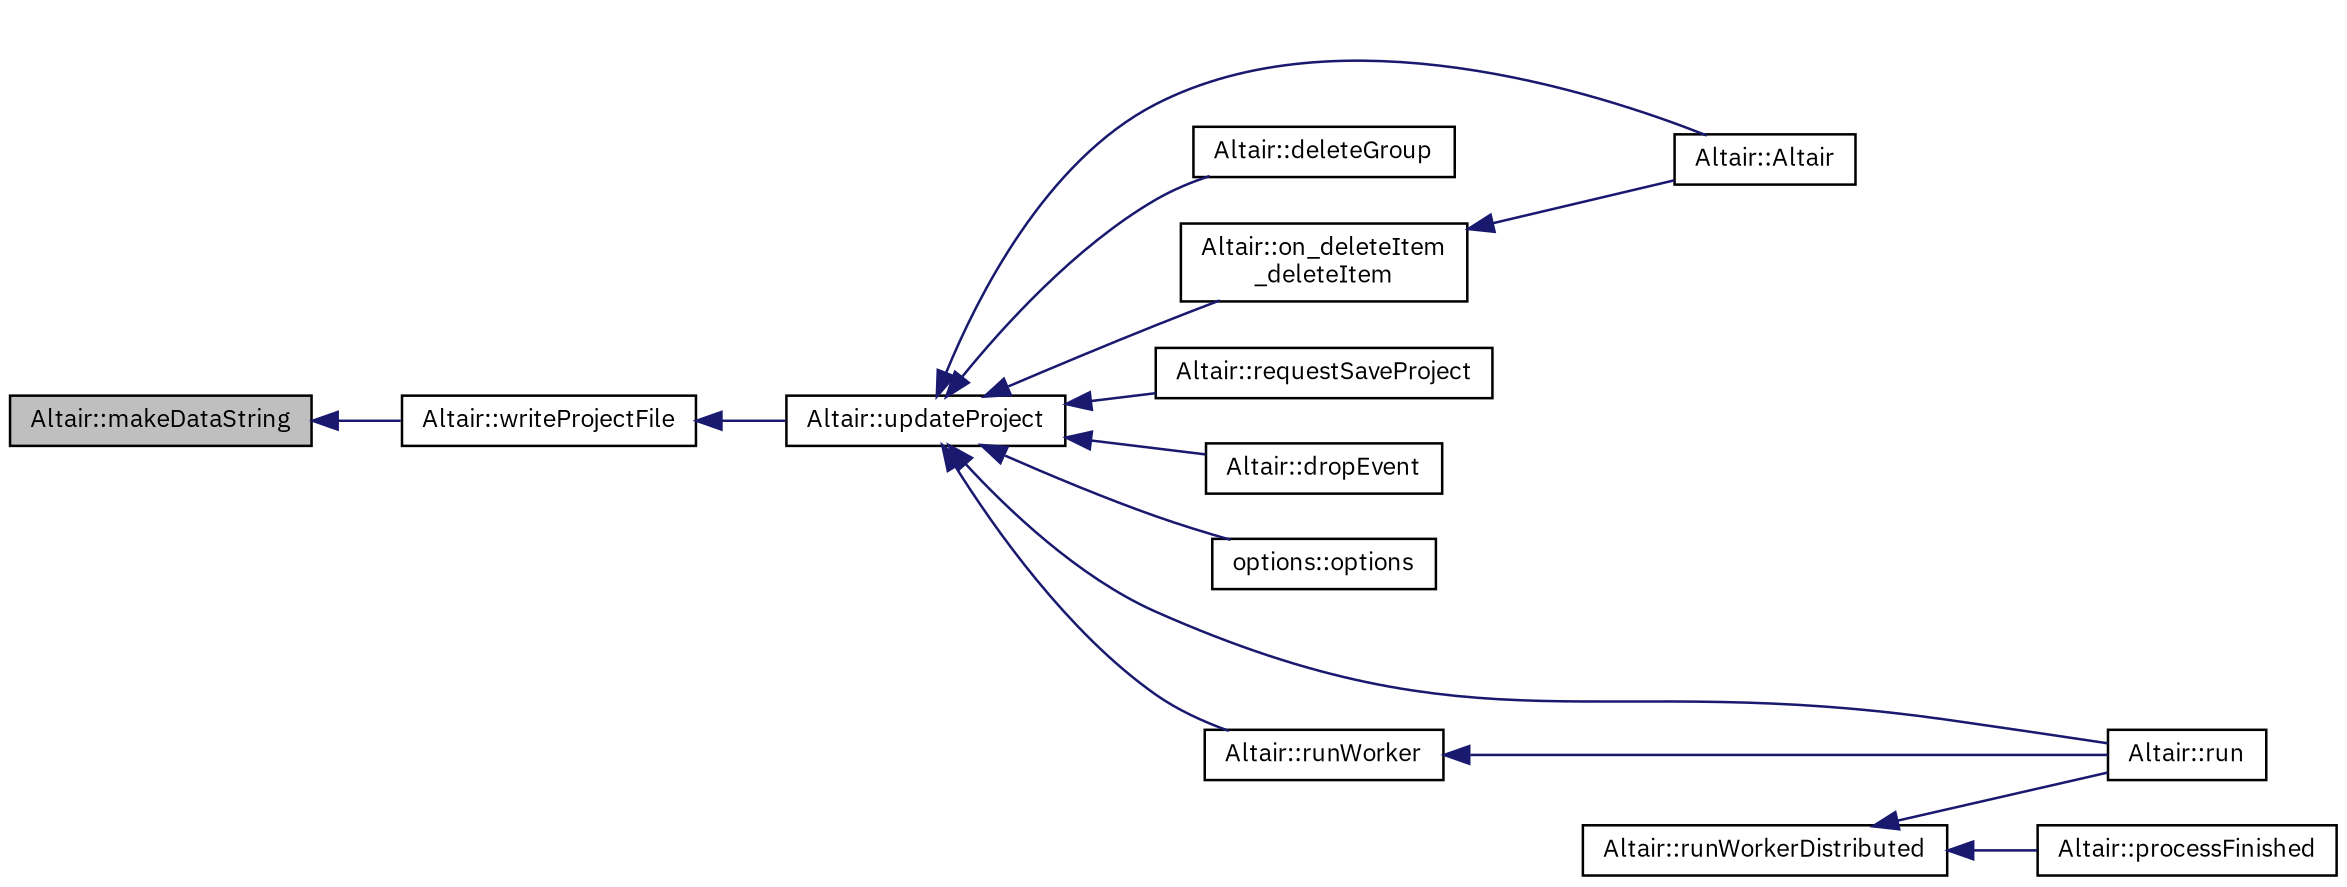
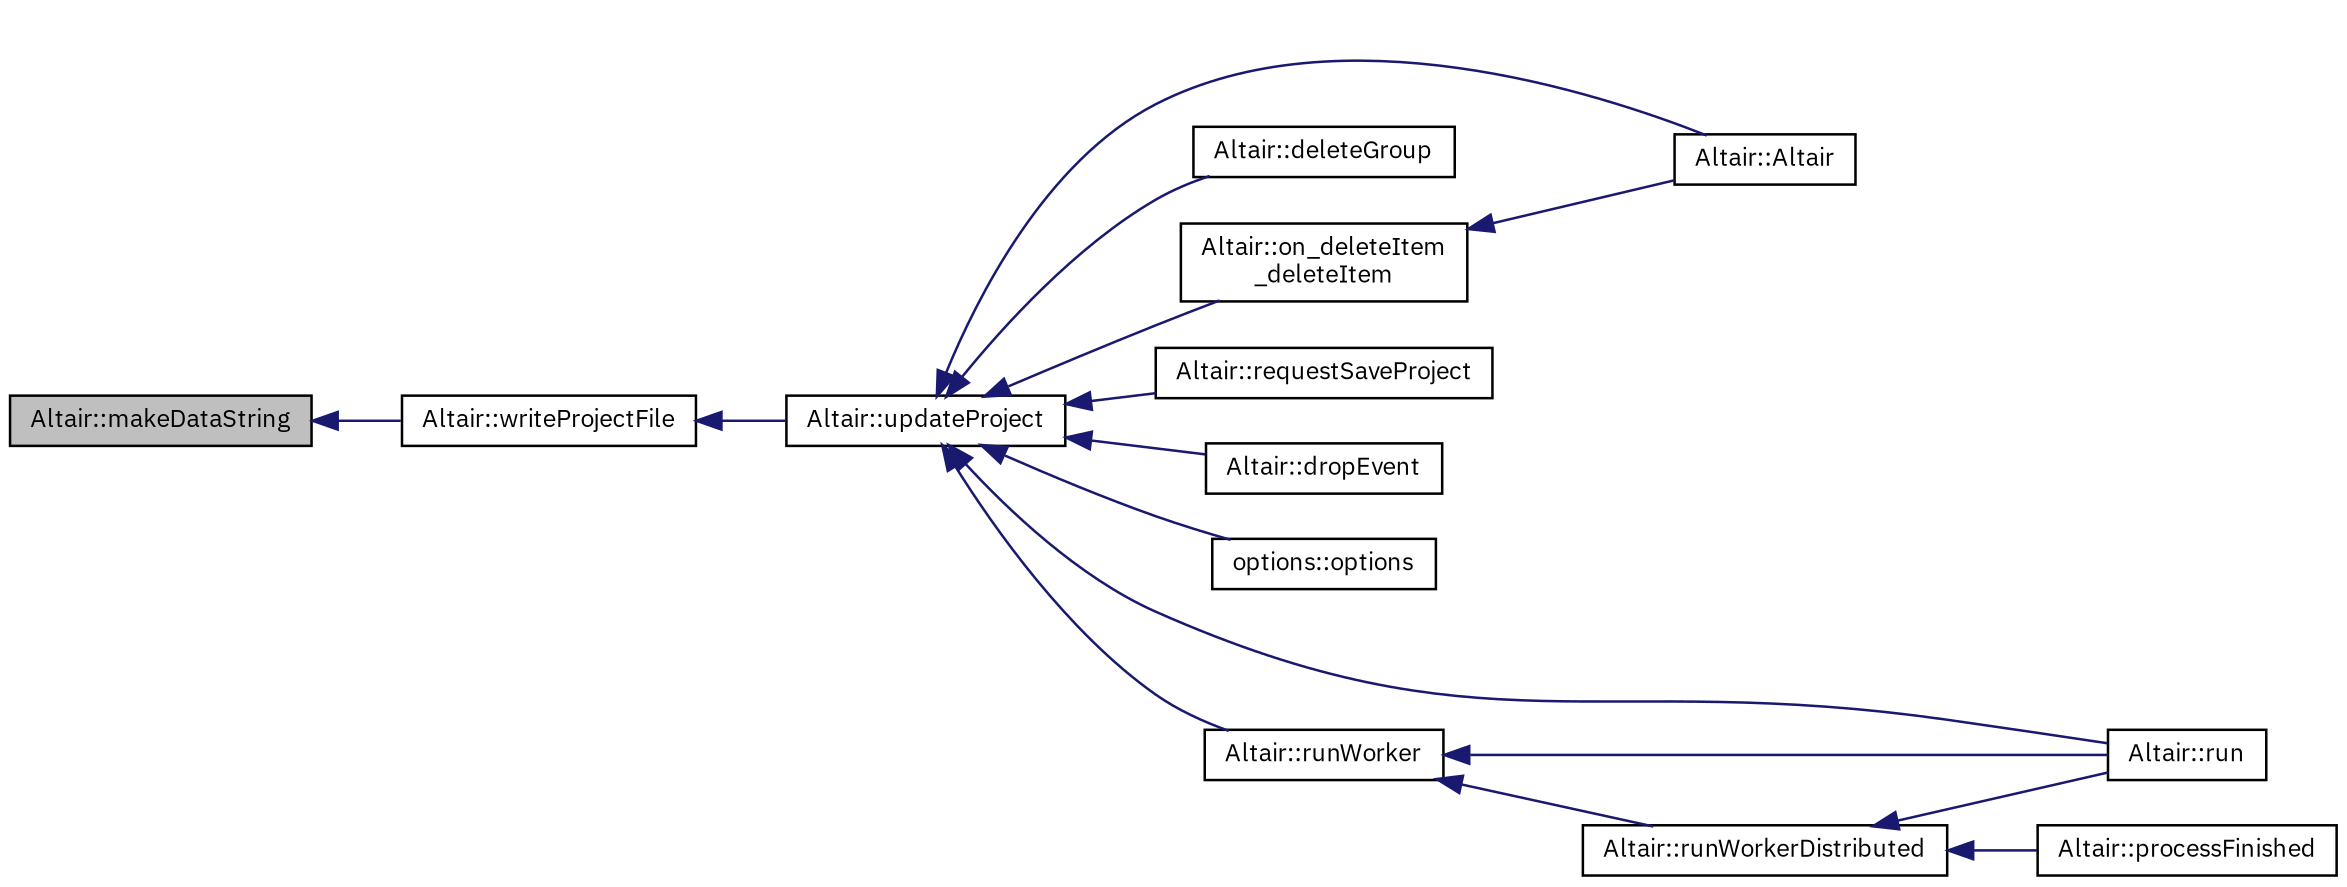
edge "Altair::runWorkerDistributed" -> "Altair::runWorker": added
